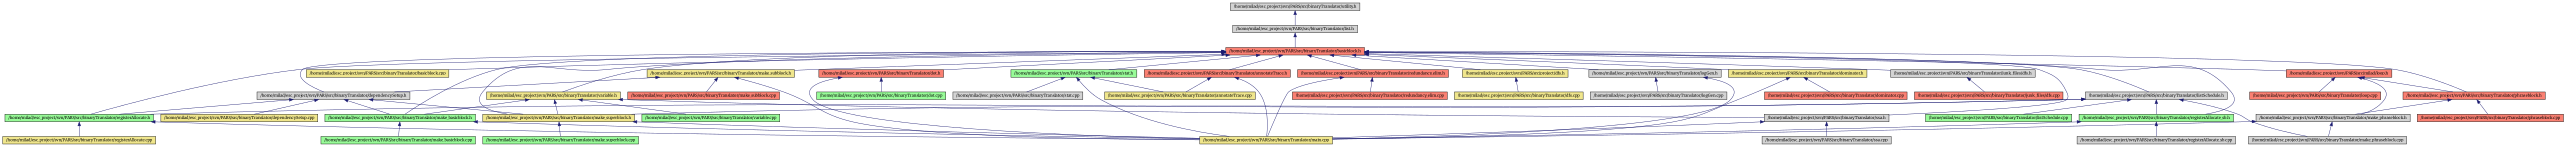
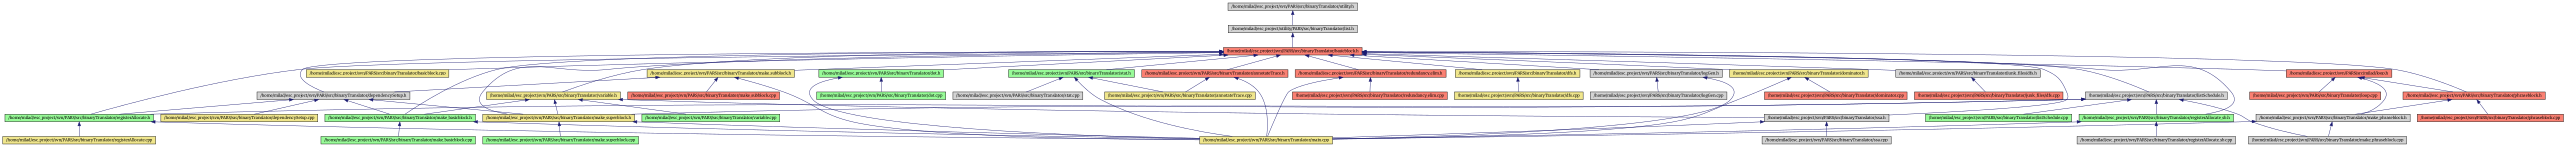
node "/home/milad/esc_project/svn/PARS/src/binaryTranslator/list.h": label "/home/milad/esc_project/svn/PARS/src/binaryTranslator/list.h" -> "/home/milad/esc_project/utility/PARS/src/binaryTranslator/list.h"
node "/home/milad/esc_project/svn/PARS/src/binaryTranslator/dot.h": fillcolor salmon -> palegreen
node "/home/milad/esc_project/svn/PARS/src/project/dfs.h": label "/home/milad/esc_project/svn/PARS/src/project/dfs.h" -> "/home/milad/esc_project/svn/PARS/src/binaryTranslator/dfs.h"
